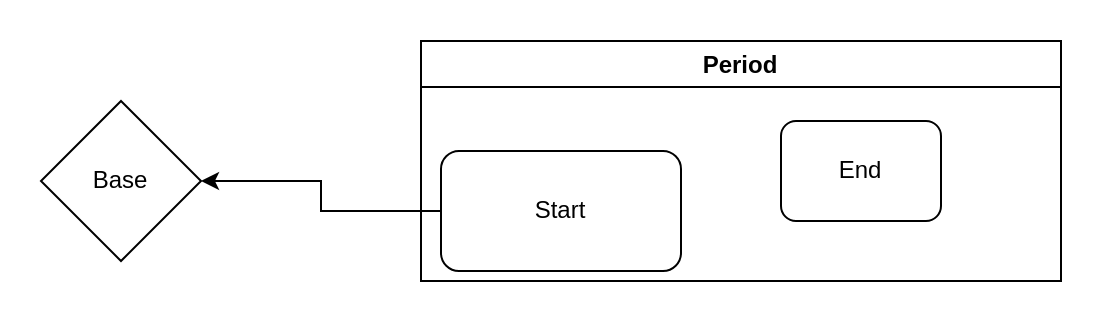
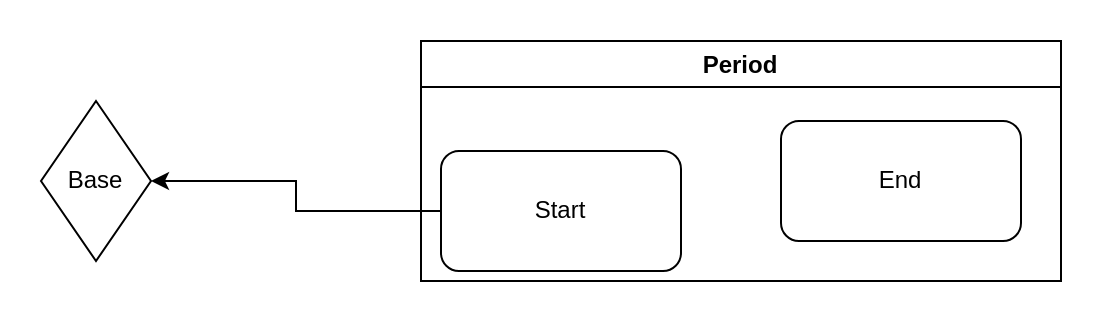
node "End": size 160x100 -> 240x120
node "Base": size 160x160 -> 110x160
